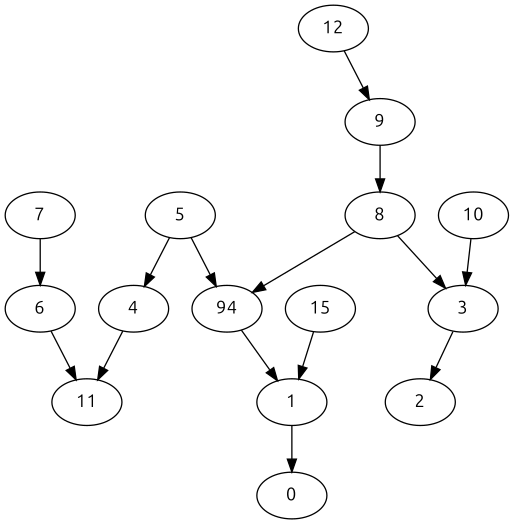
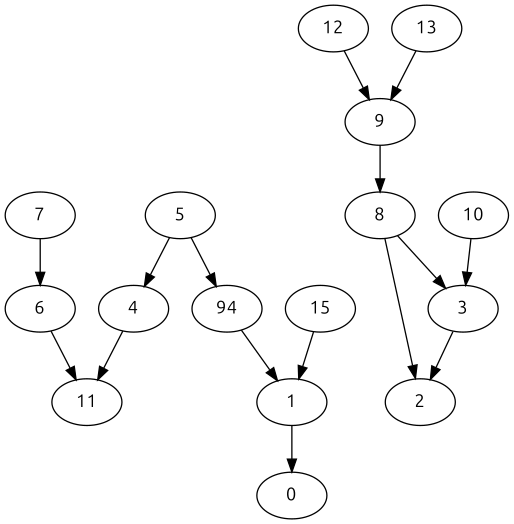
node "13": added
edge "8" -> "94": now "8" -> "2"
